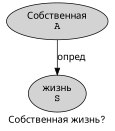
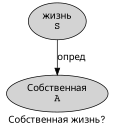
edge "Собственная A" -> "жизнь S": reversed
